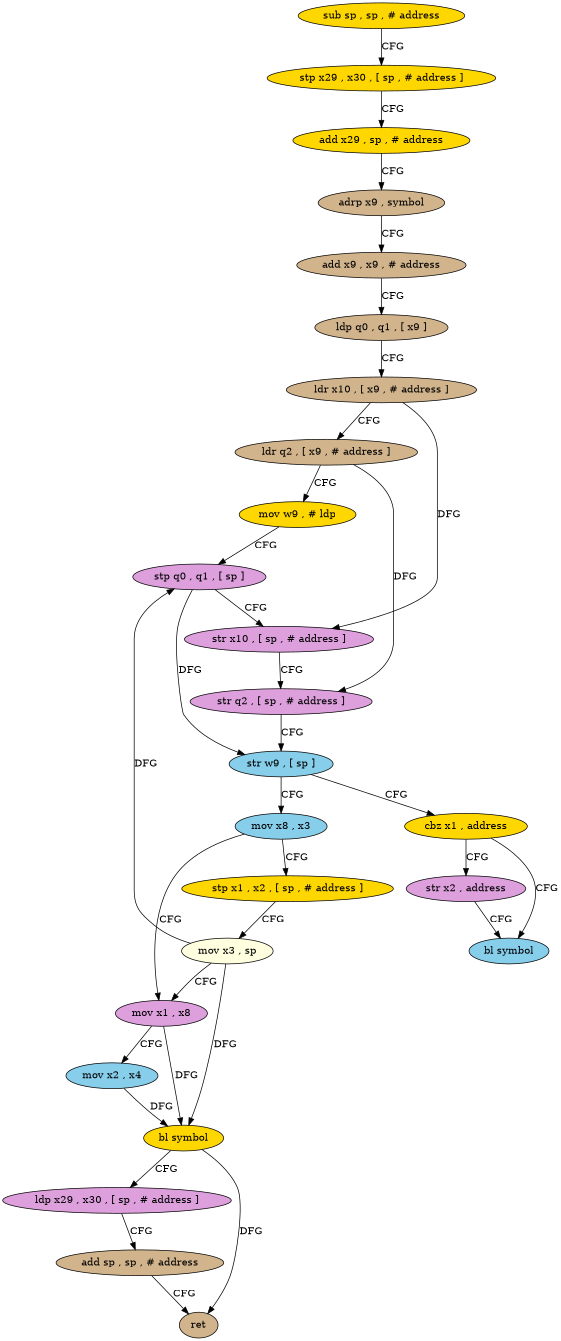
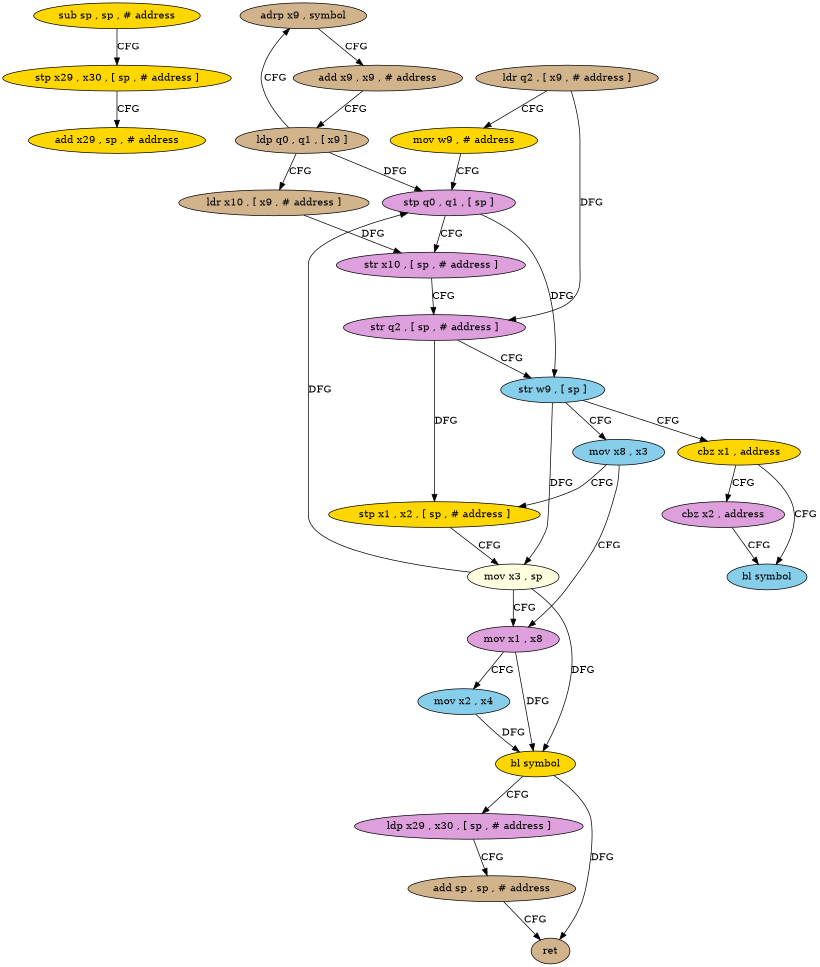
edge "add x29 , sp , # address" -> "adrp x9 , symbol": now "ldp q0 , q1 , [ x9 ]" -> "adrp x9 , symbol"
edge "ldp q0 , q1 , [ x9 ]" -> "stp q0 , q1 , [ sp ]": added, label "DFG"
edge "str q2 , [ sp , # address ]" -> "stp x1 , x2 , [ sp , # address ]": added, label "DFG"
edge "ldr x10 , [ x9 , # address ]" -> "ldr q2 , [ x9 , # address ]": removed, label "CFG"
edge "str w9 , [ sp ]" -> "mov x3 , sp": added, label "DFG"
node "mov w9 , # ldp": label "mov w9 , # ldp" -> "mov w9 , # address"
node "str x2 , address": label "str x2 , address" -> "cbz x2 , address"
